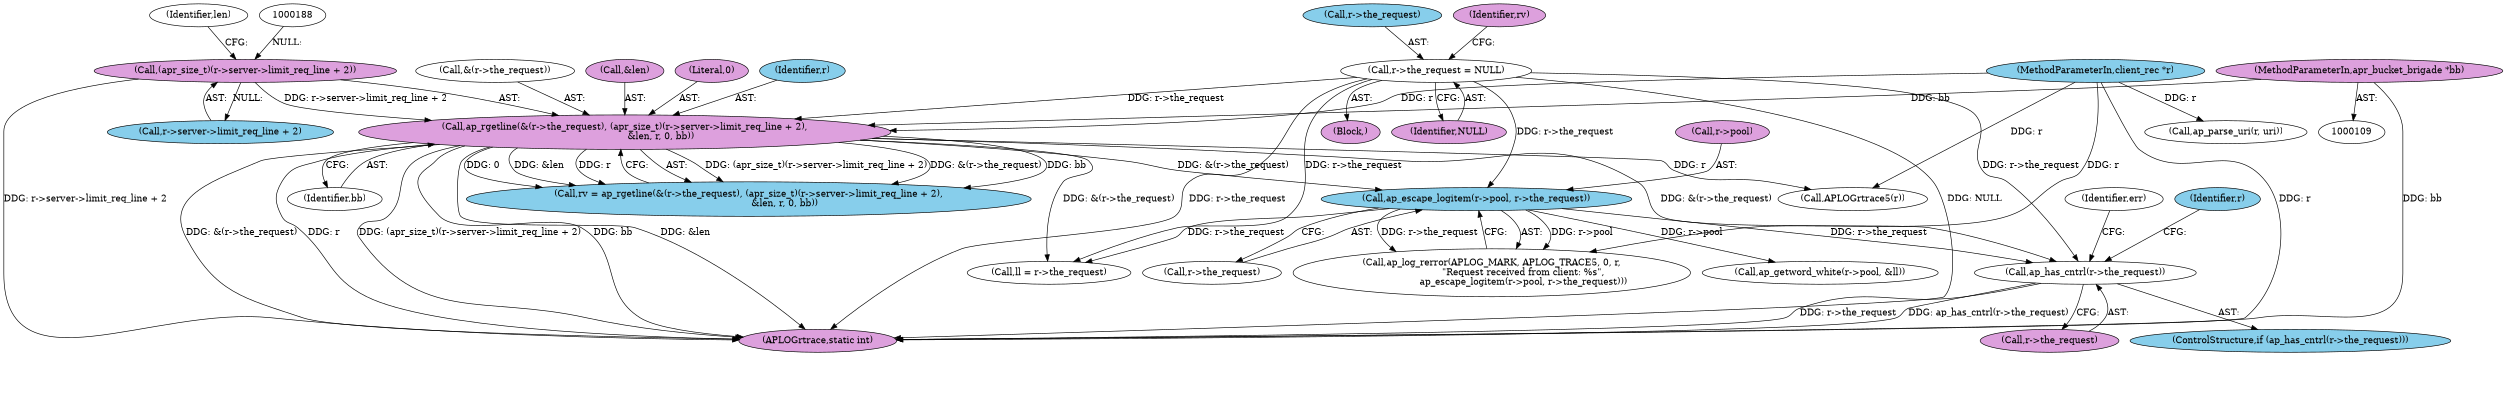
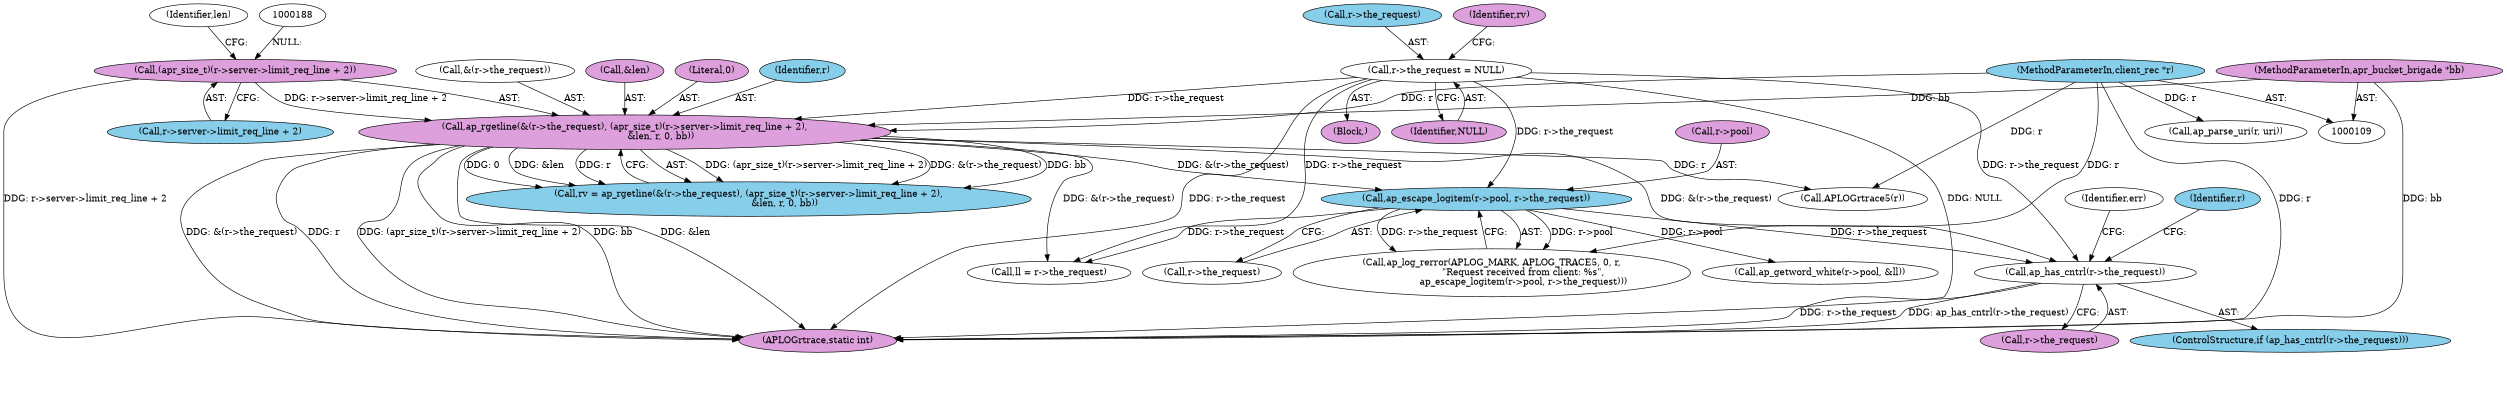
edge "(MethodParameterIn,client_rec *r)" -> "1000109": added, label "AST:"
edge "(Call,(apr_size_t)(r->server->limit_req_line + 2))" -> "(Call,r->server->limit_req_line + 2)": label "NULL: " -> "CFG: "
node "(Identifier,bb)": removed
